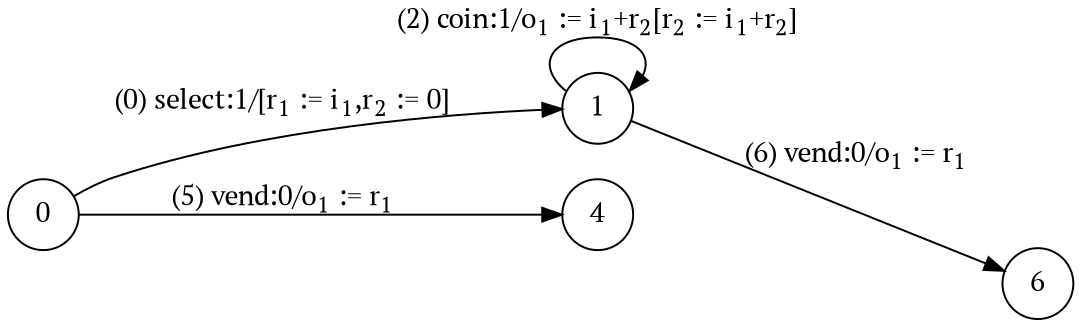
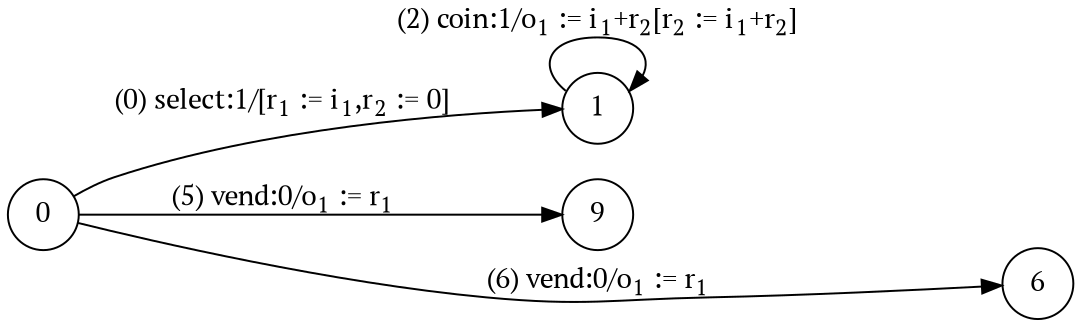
edge "1" -> "6": now "0" -> "6"
node "4": label "4" -> "9"
